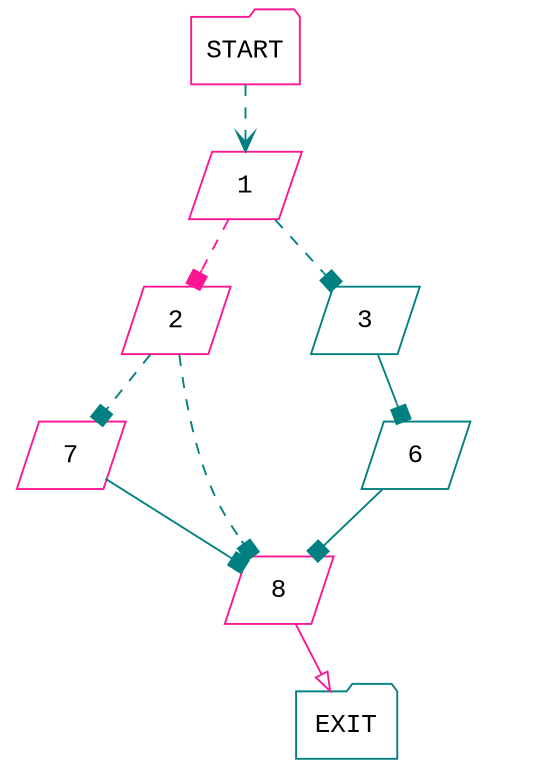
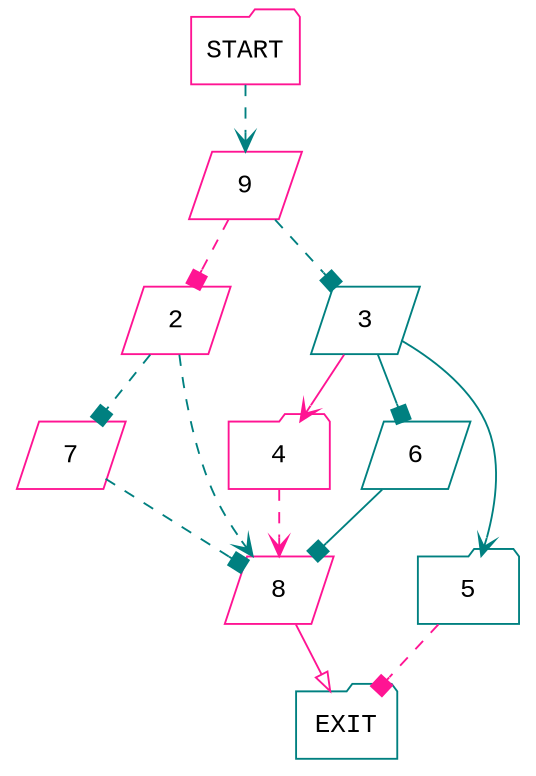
node "1": label "1" -> "9"
edge "2" -> "8": arrowhead box -> vee
node "4": added
edge "7" -> "8": style solid -> dashed
node "5": added
